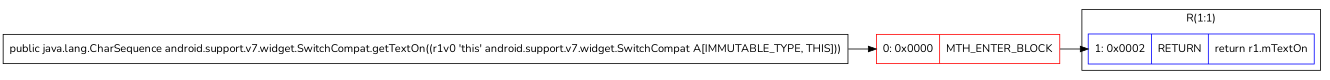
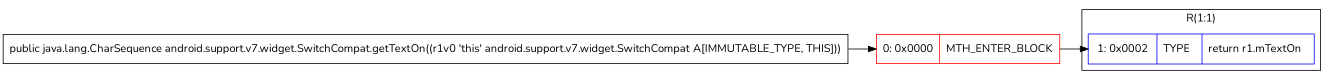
node "1: 0x0002": text "RETURN" -> "TYPE"
